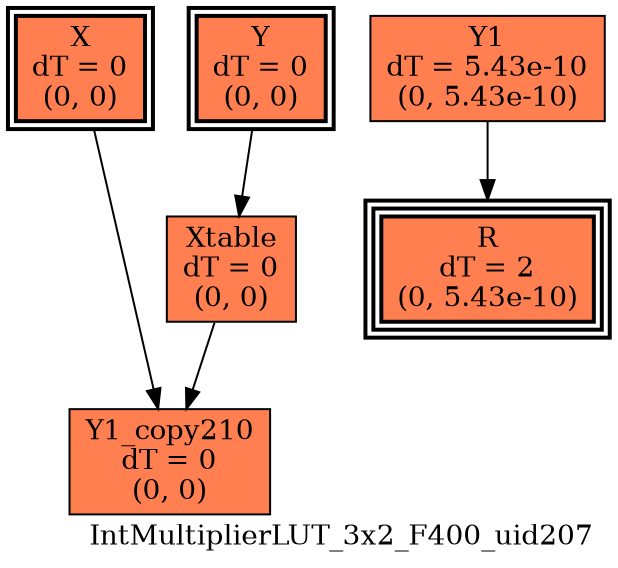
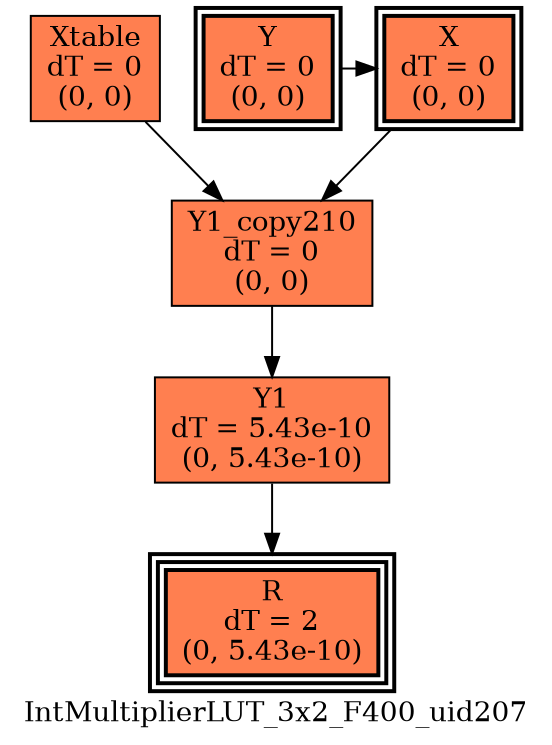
edge "Y dT = 0 (0, 0)" -> "Xtable dT = 0 (0, 0)": now "Y dT = 0 (0, 0)" -> "X dT = 0 (0, 0)"
edge "Y1_copy210 dT = 0 (0, 0)" -> "Y1 dT = 5.43e-10 (0, 5.43e-10)": added
